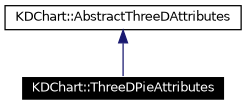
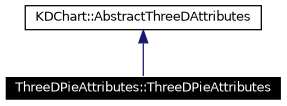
node "KDChart::ThreeDPieAttributes": label "KDChart::ThreeDPieAttributes" -> "ThreeDPieAttributes::ThreeDPieAttributes"
